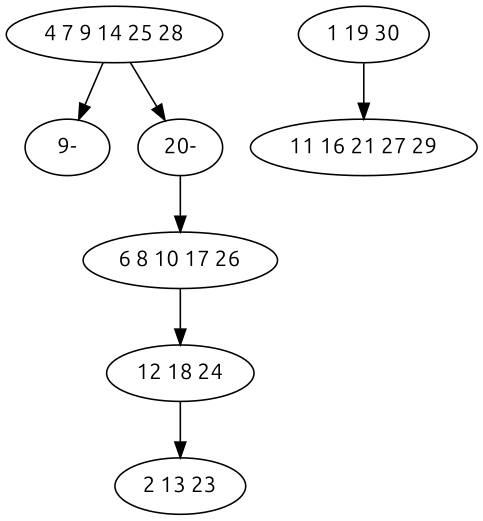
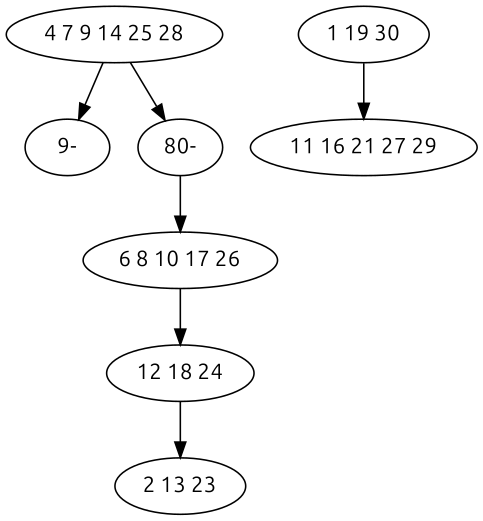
node "20-": label "20-" -> "80-"
